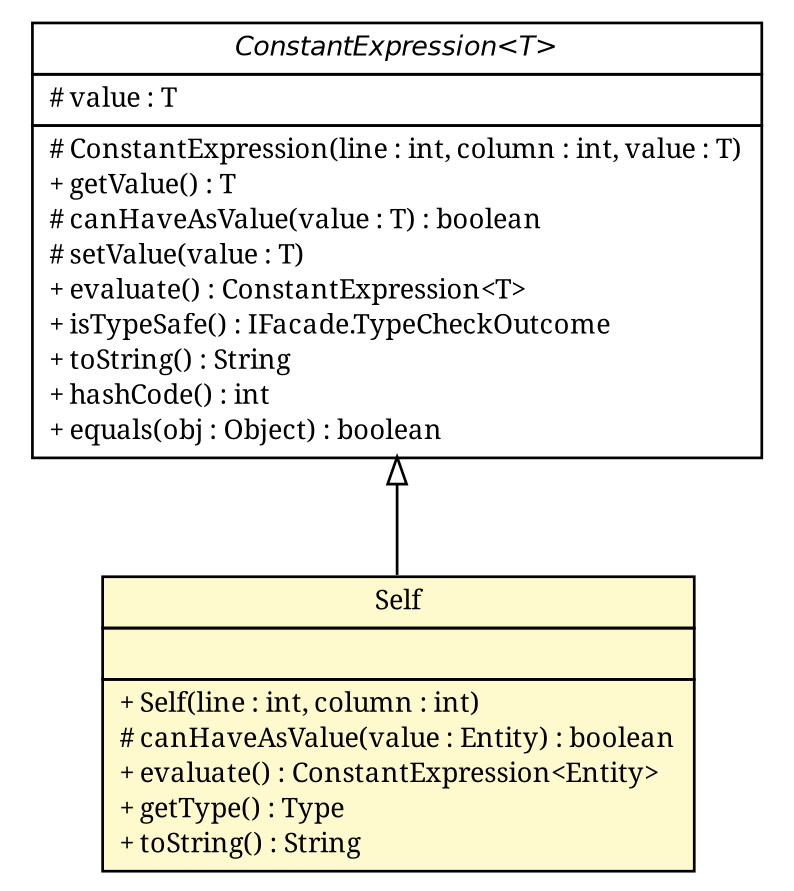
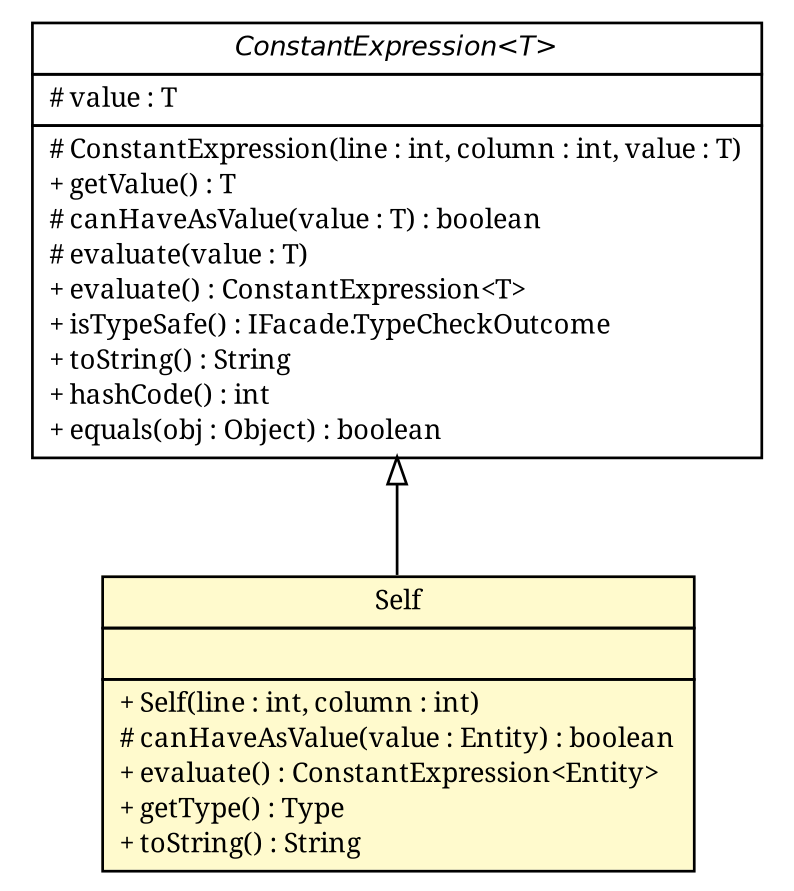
node "ConstantExpression<T>": text "# setValue(value : T)" -> "# evaluate(value : T)"
